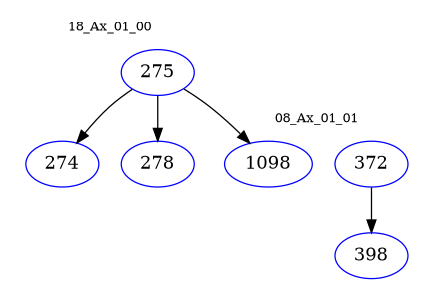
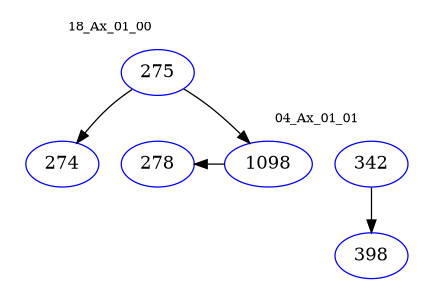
edge "275" -> "278": now "1098" -> "278"
cluster "08_Ax_01_01": label "08_Ax_01_01" -> "04_Ax_01_01"
node "372": label "372" -> "342"
